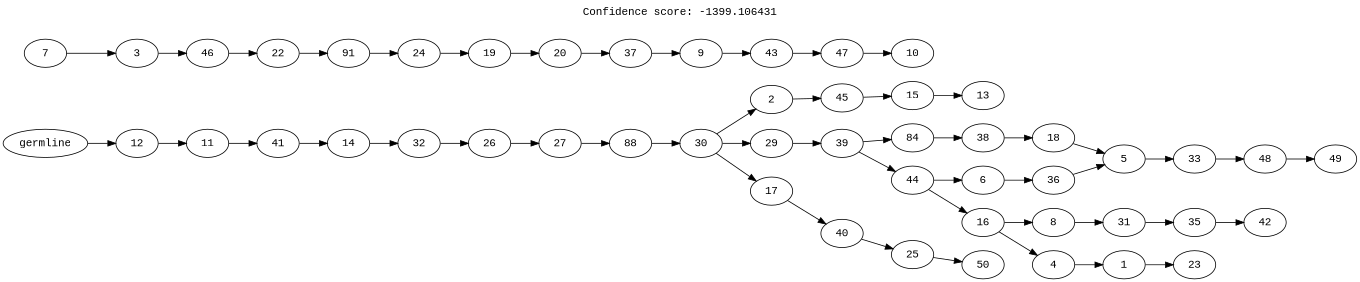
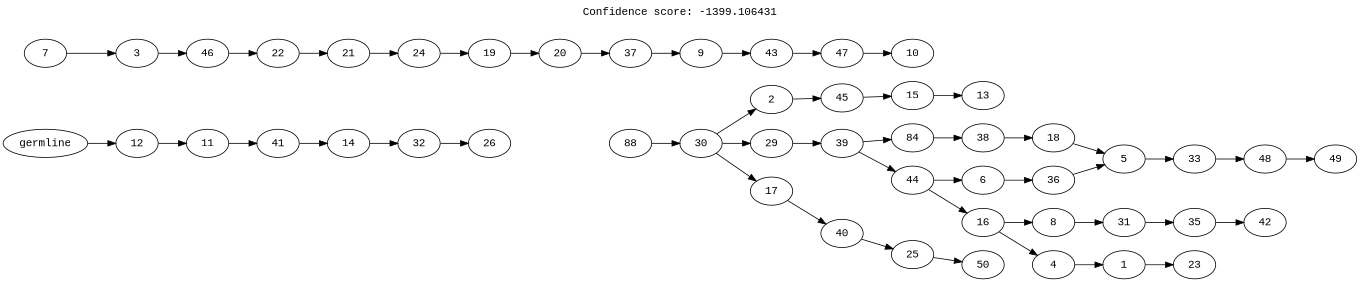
node "91": label "91" -> "21"
node "27": removed
